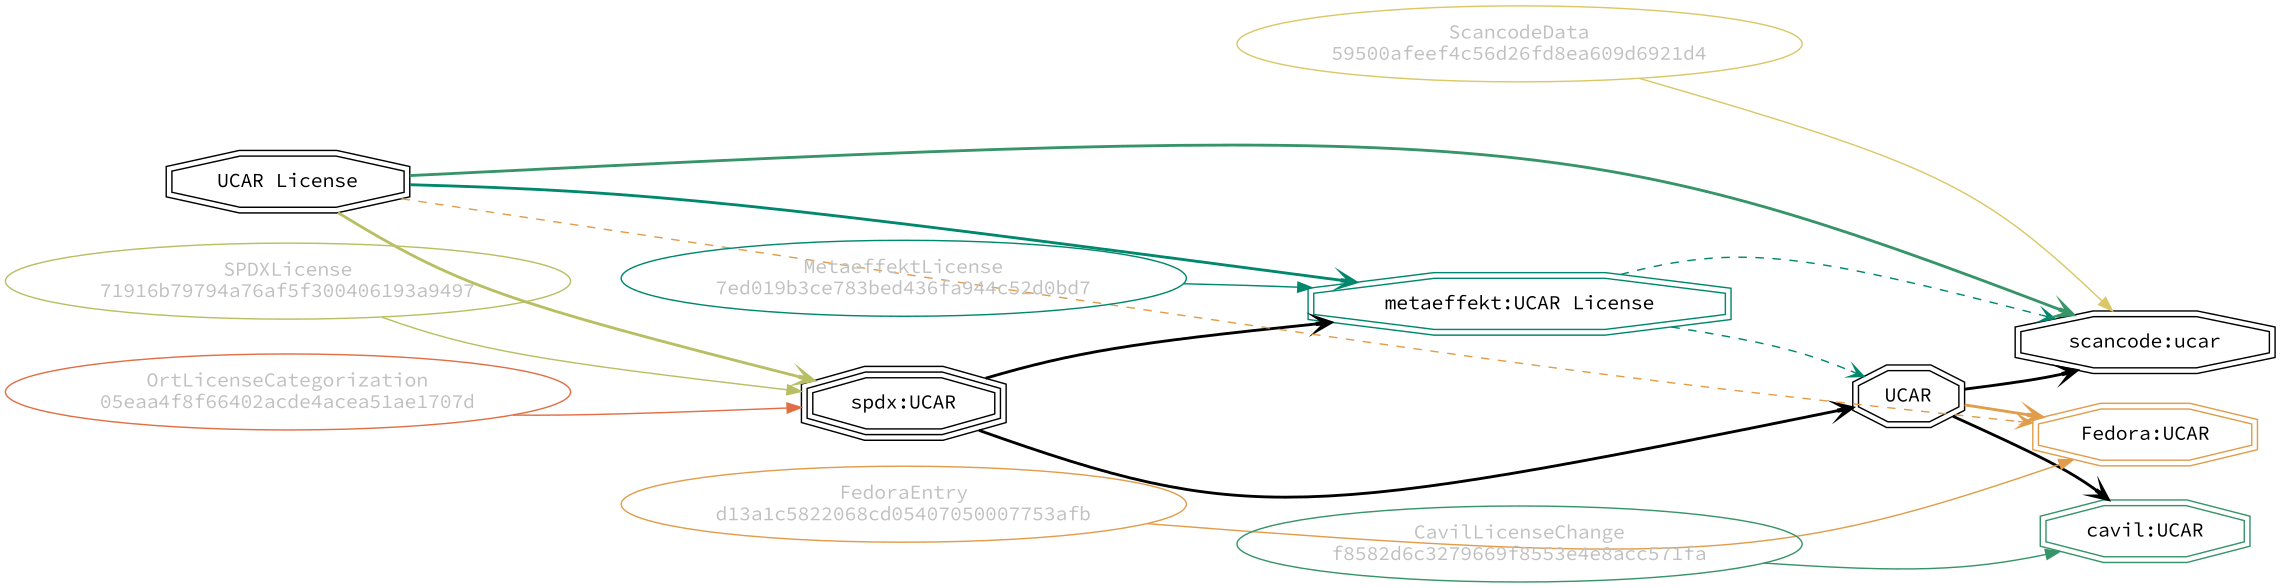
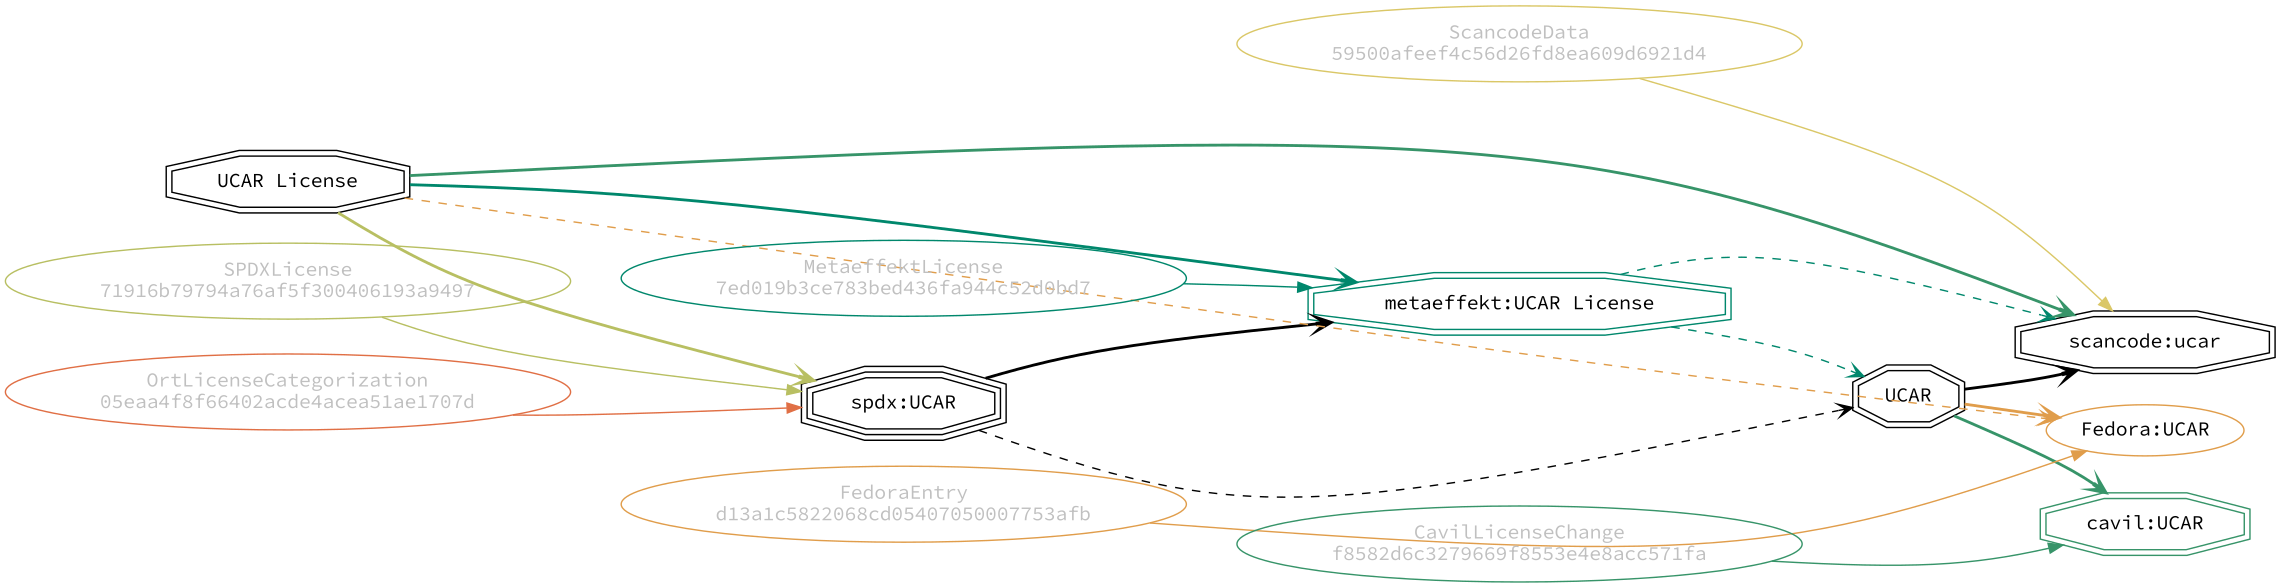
node "Fedora:UCAR": shape doubleoctagon -> ellipse
edge "UCAR" -> "cavil:UCAR": color black -> #379469
edge "UCAR" -> "spdx:UCAR": style bold -> dashed
